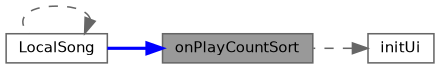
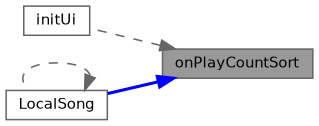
edge "onPlayCountSort" -> "initUi": reversed
